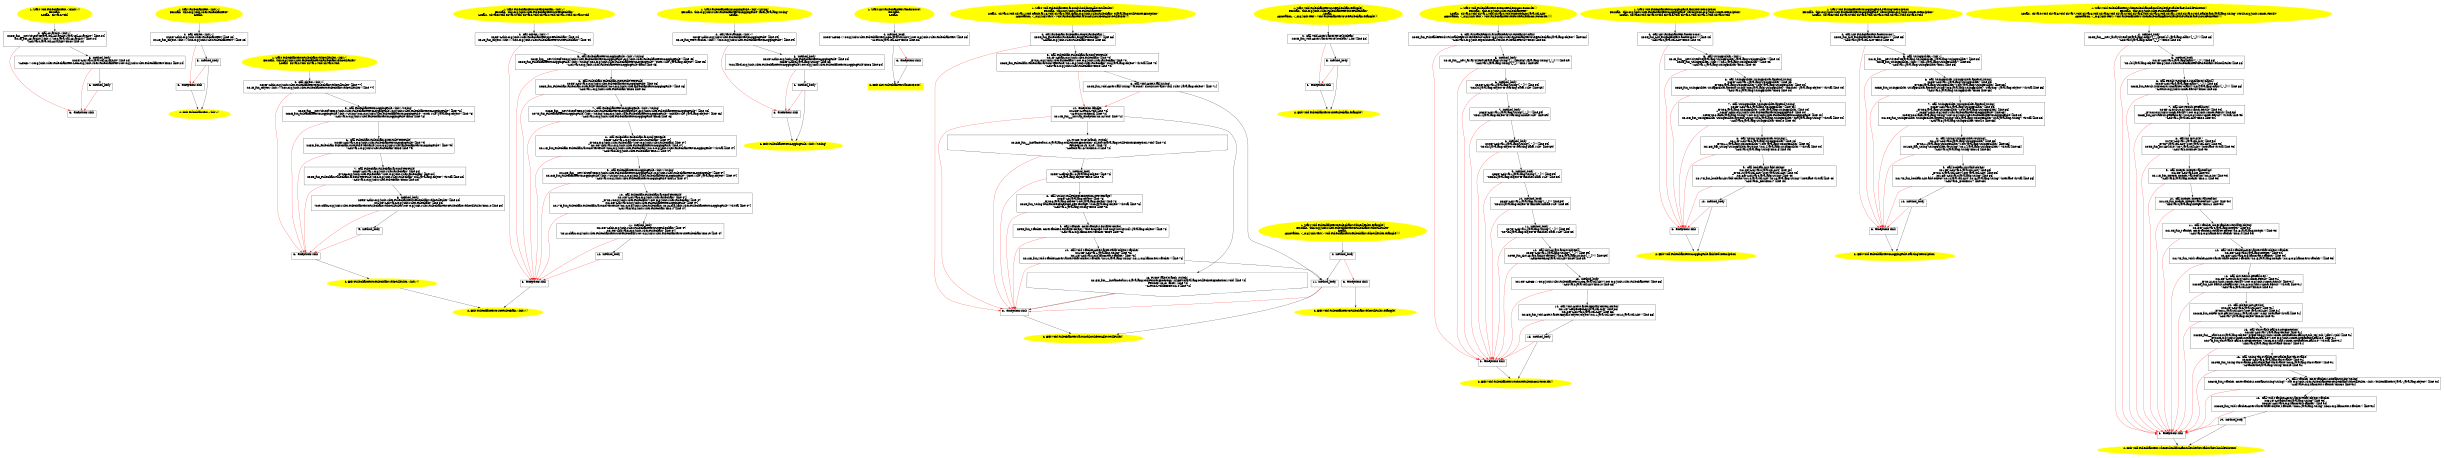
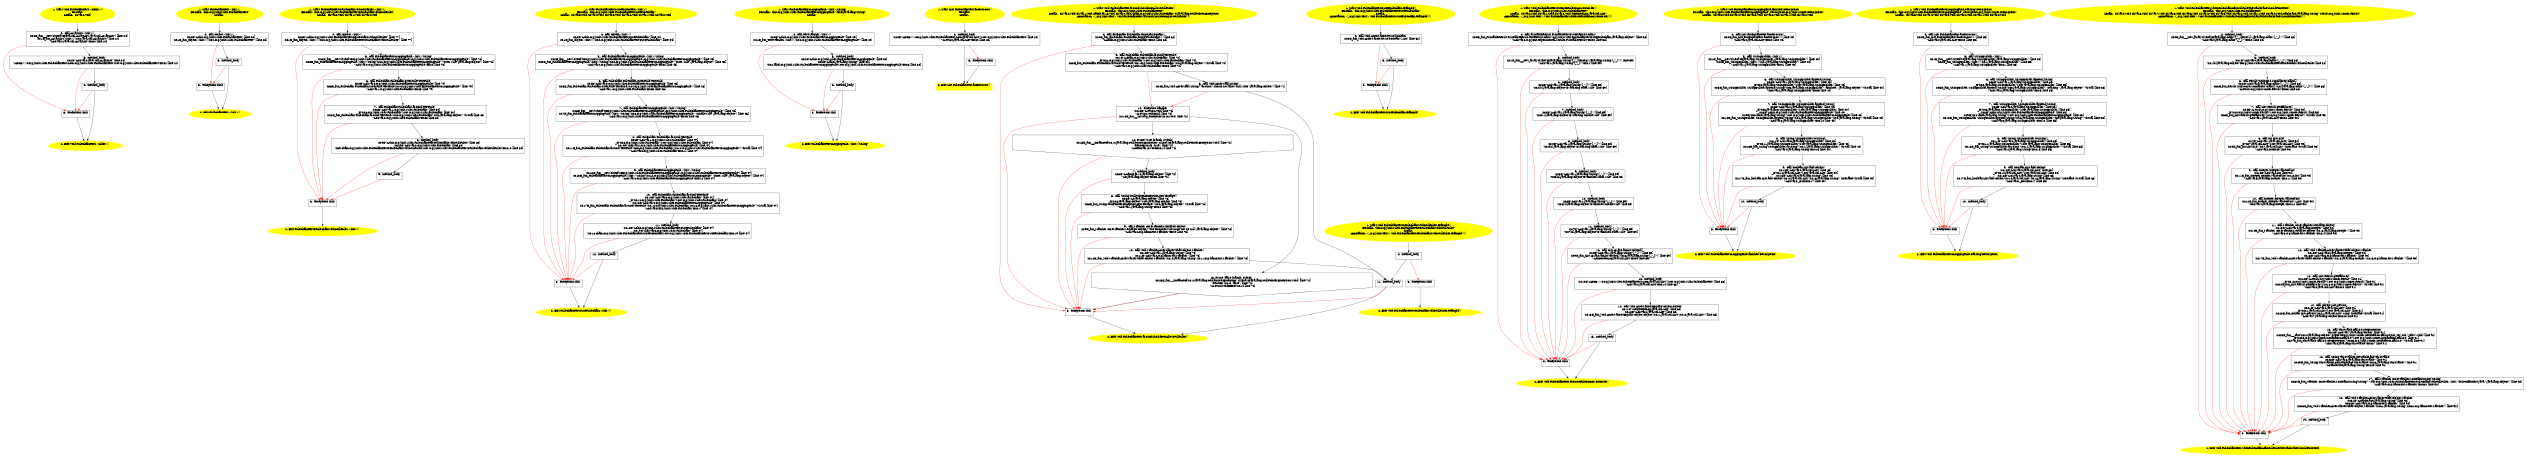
node "2: Exit void RuleChainTest.<clinit>()": added
edge "2: Exit RuleChainTest$RuleChainWithNullRules.<init>()" -> "2: Exit RuleChainTest$UseRuleChain.<init>()": now "12:  method_body" -> "2: Exit RuleChainTest$UseRuleChain.<init>()"
